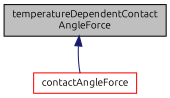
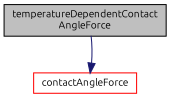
edge "contactAngleForce" -> "temperatureDependentContact AngleForce": reversed
